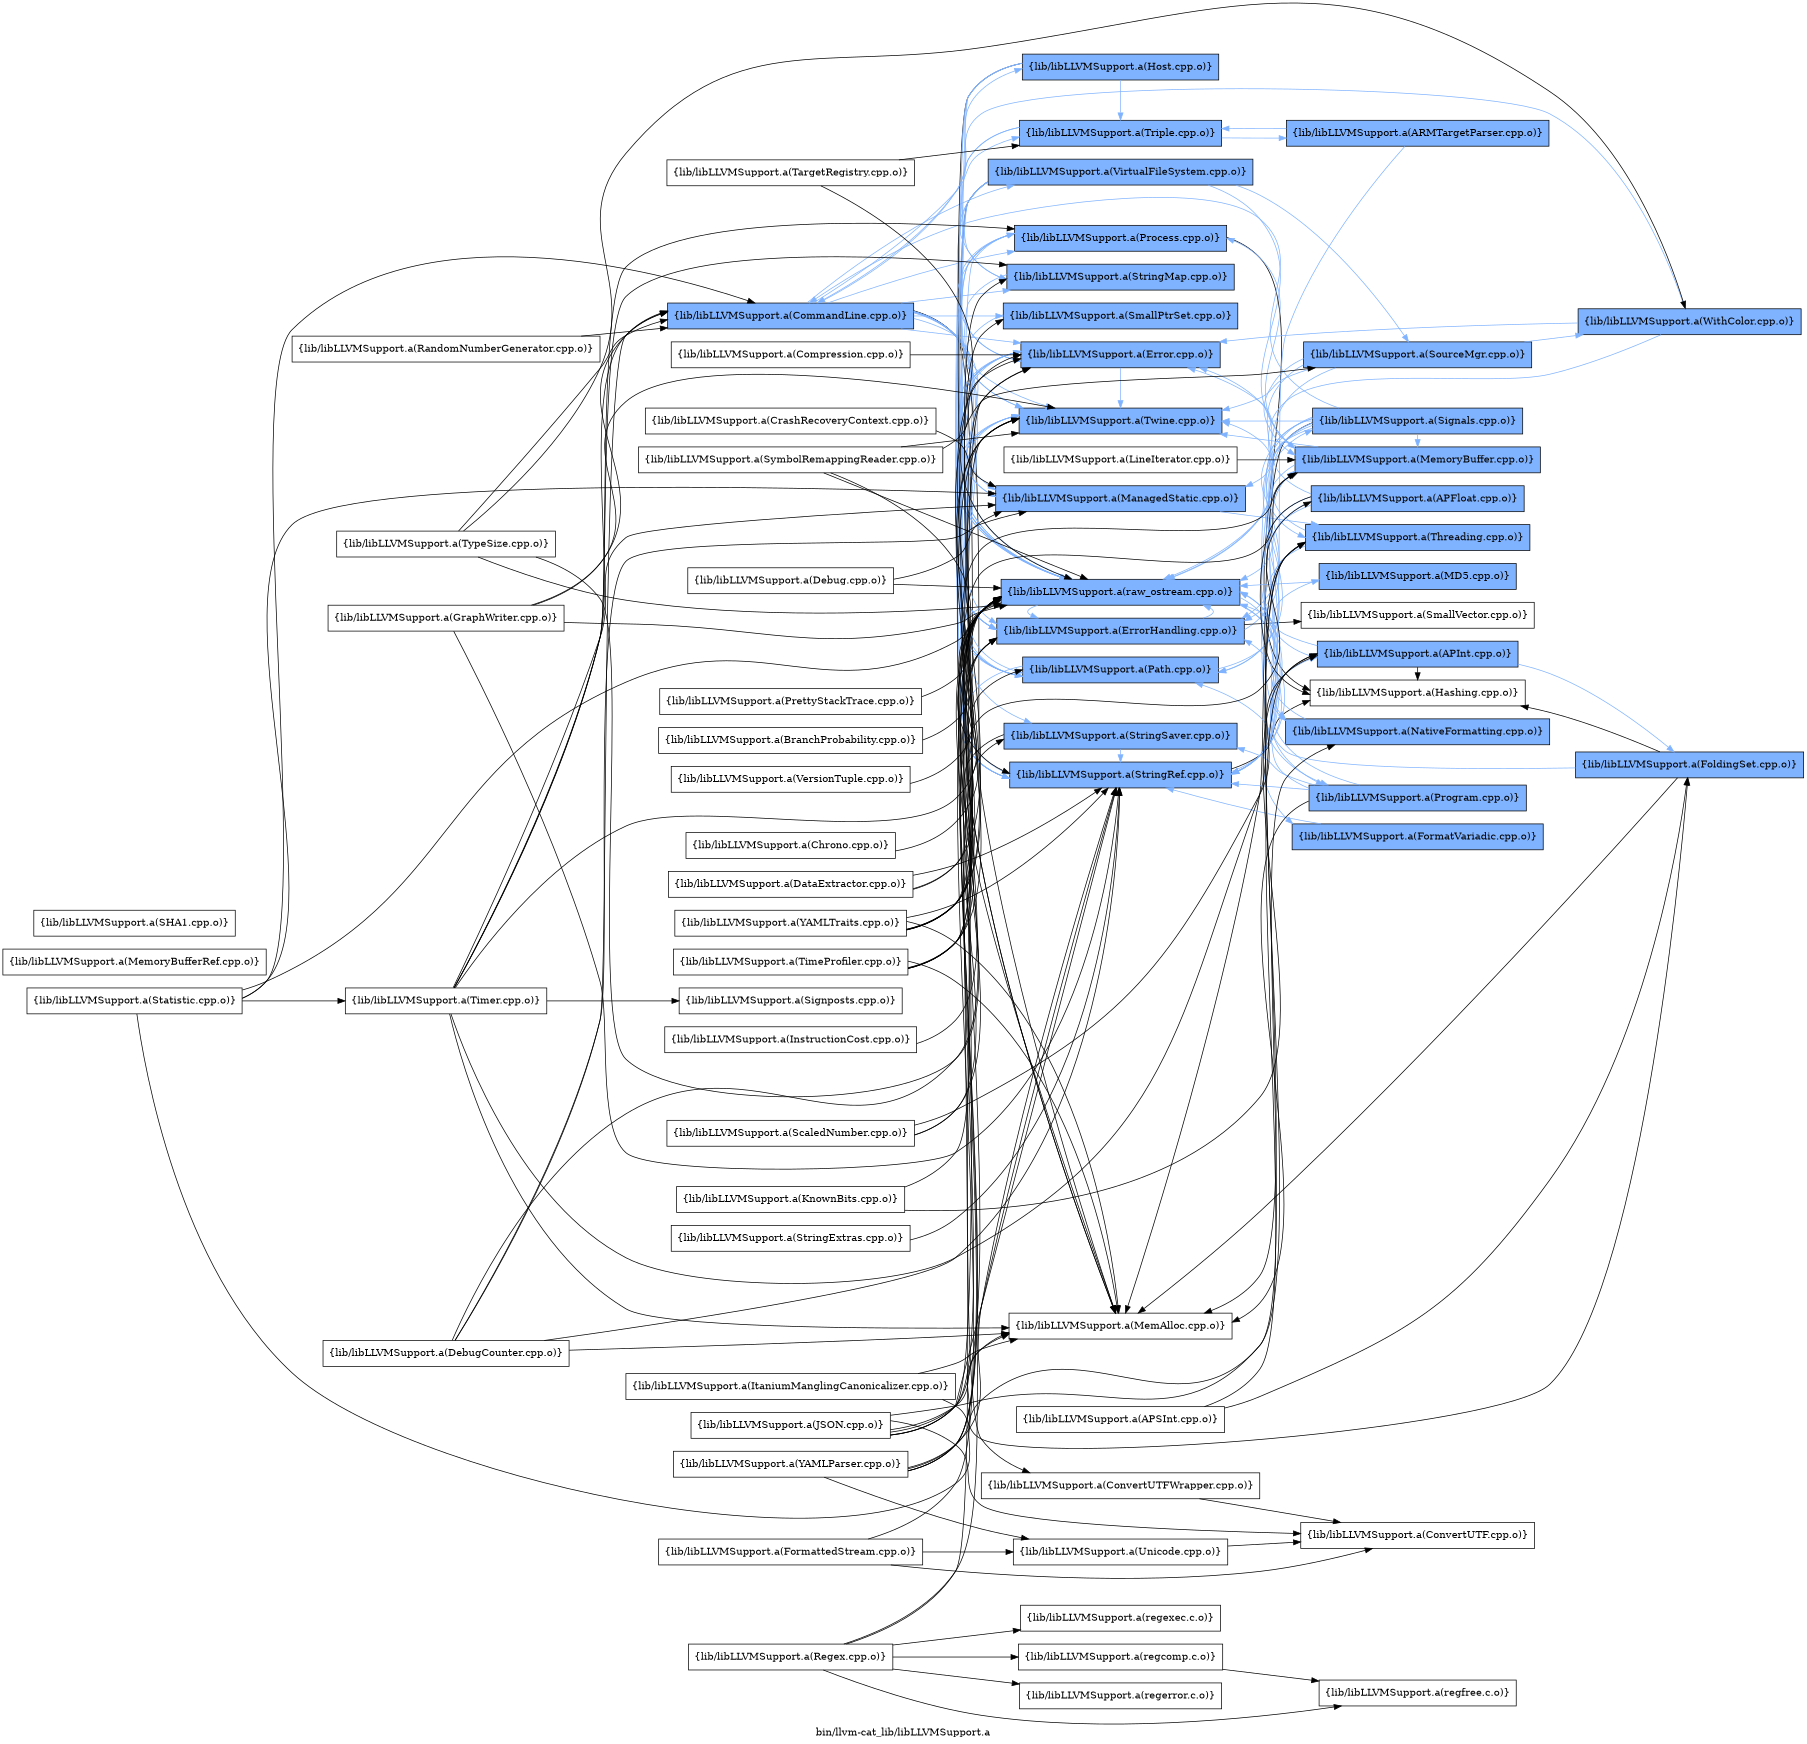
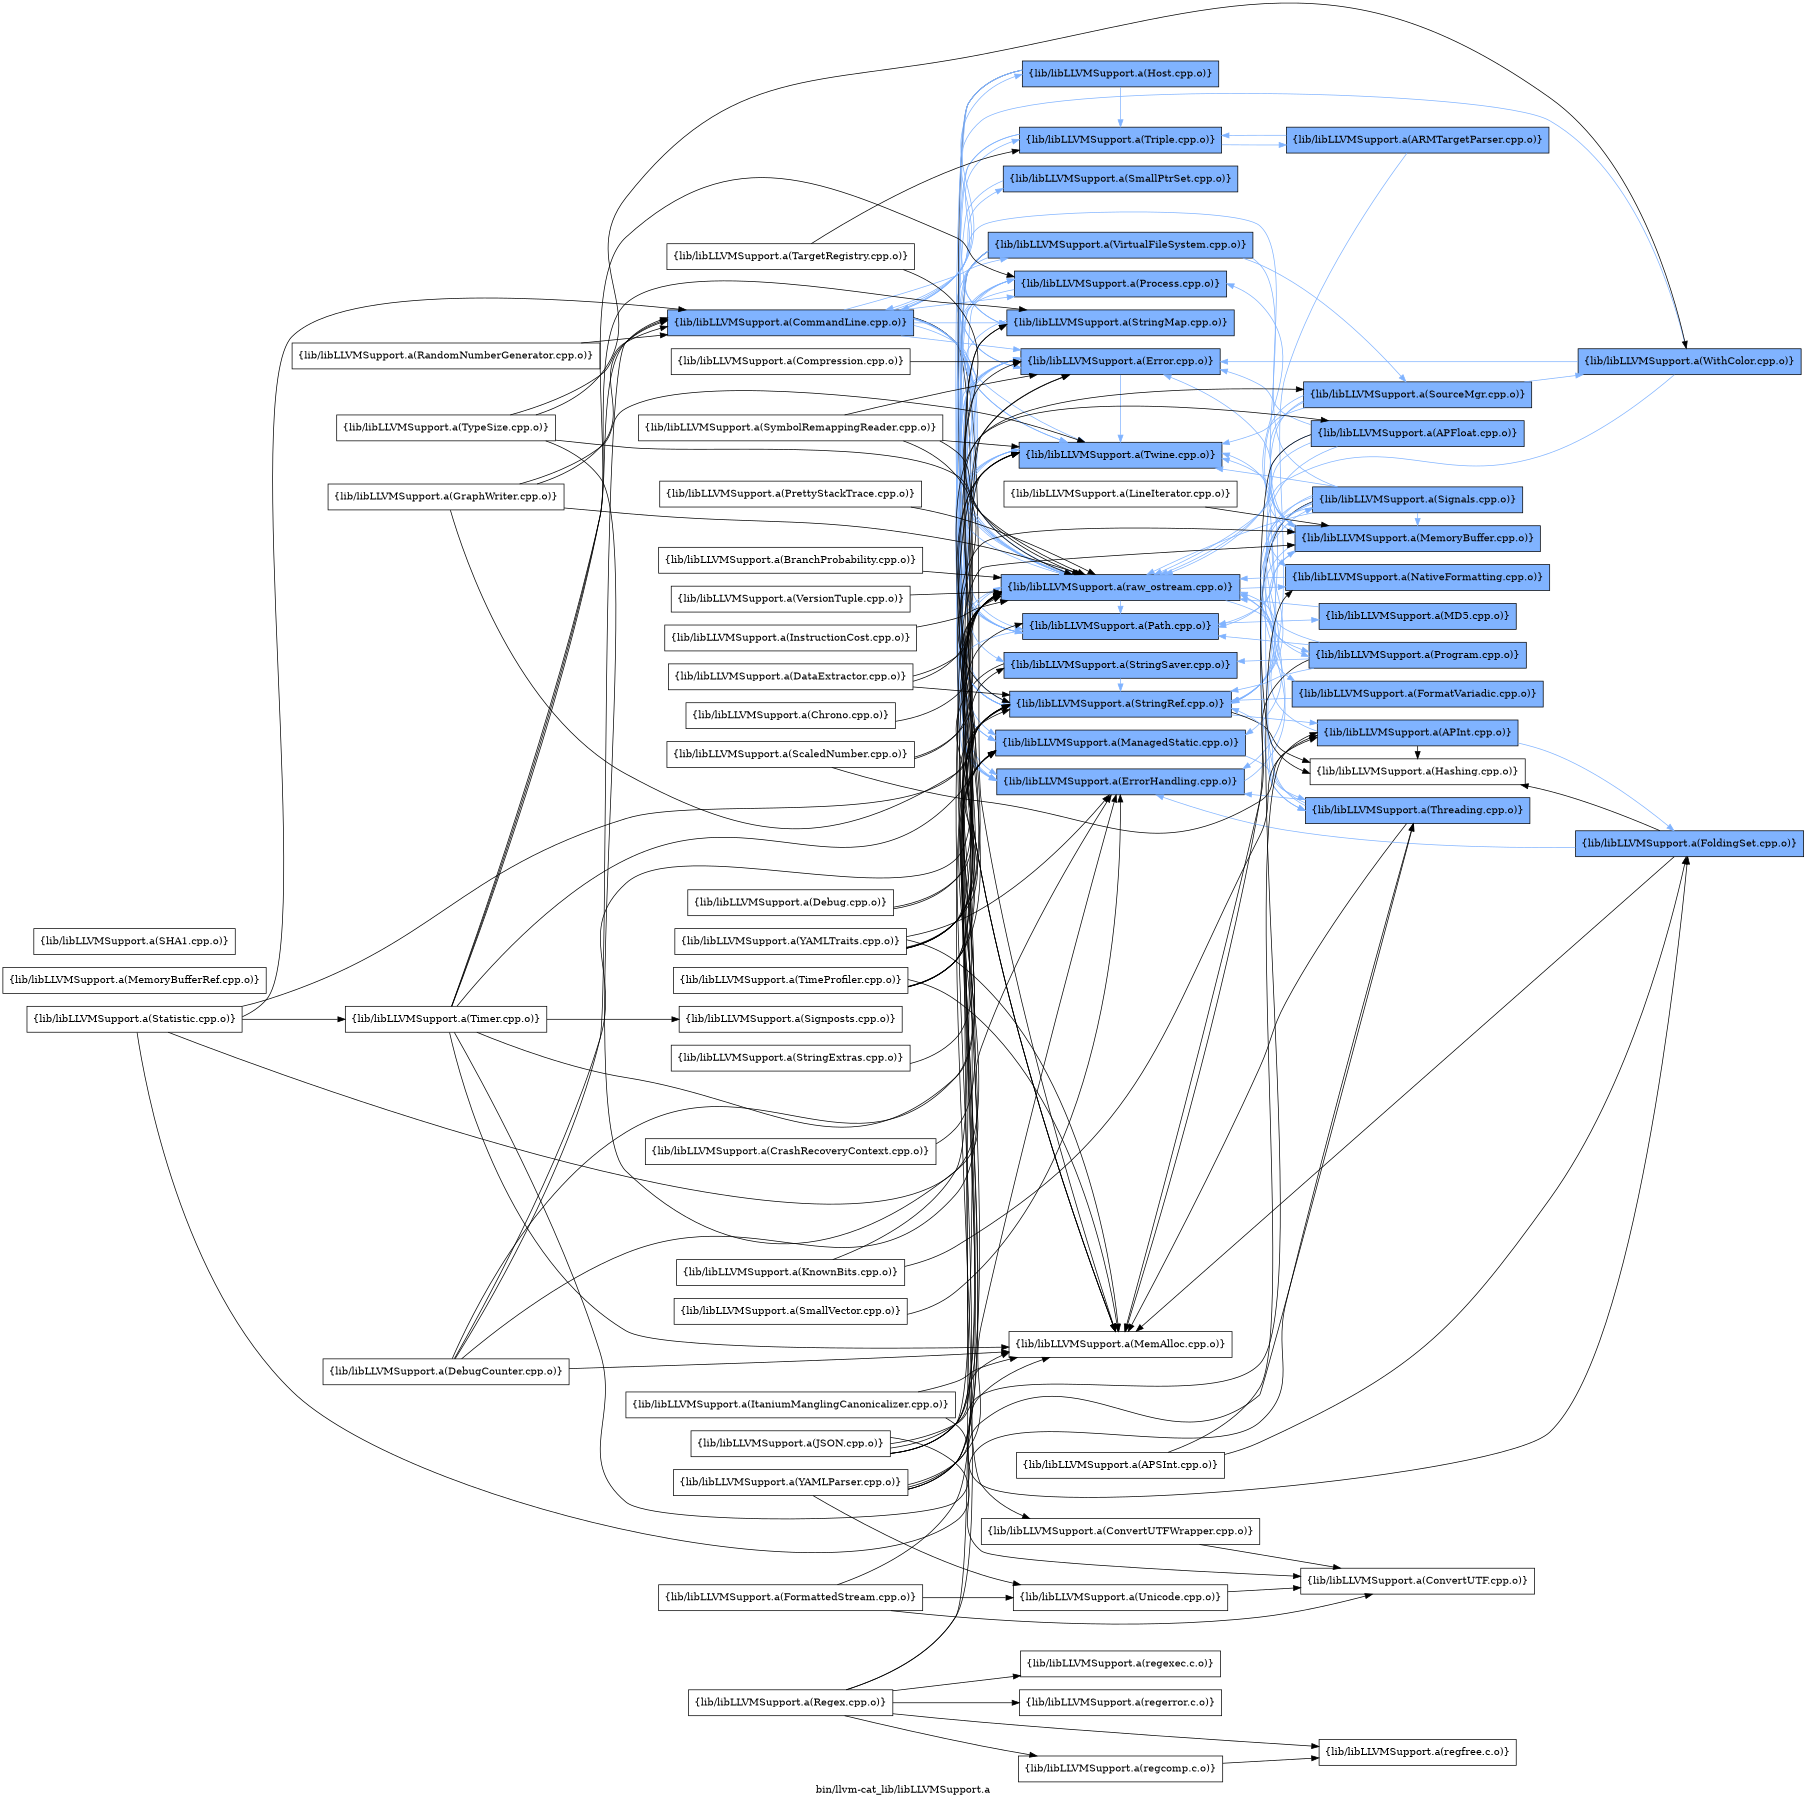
edge "{lib/libLLVMSupport.a(Process.cpp.o)}" -> "{lib/libLLVMSupport.a(Hashing.cpp.o)}": removed
edge "{lib/libLLVMSupport.a(APFloat.cpp.o)}" -> "{lib/libLLVMSupport.a(APInt.cpp.o)}": now "{lib/libLLVMSupport.a(APFloat.cpp.o)}" -> "{lib/libLLVMSupport.a(Threading.cpp.o)}"
edge "{lib/libLLVMSupport.a(ErrorHandling.cpp.o)}" -> "{lib/libLLVMSupport.a(SmallVector.cpp.o)}": reversed
edge "{lib/libLLVMSupport.a(TimeProfiler.cpp.o)}" -> "{lib/libLLVMSupport.a(SmallPtrSet.cpp.o)}": now "{lib/libLLVMSupport.a(TimeProfiler.cpp.o)}" -> "{lib/libLLVMSupport.a(StringMap.cpp.o)}"
